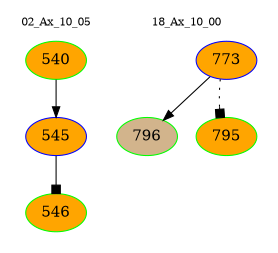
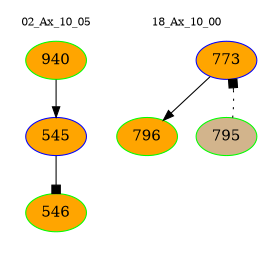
node "540": label "540" -> "940"
edge "773" -> "795": reversed
node "796": fillcolor tan -> orange
node "795": fillcolor orange -> tan
